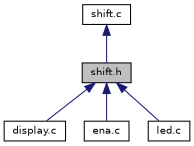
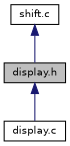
node "shift.h": label "shift.h" -> "display.h"
node "ena.c": removed
node "led.c": removed
